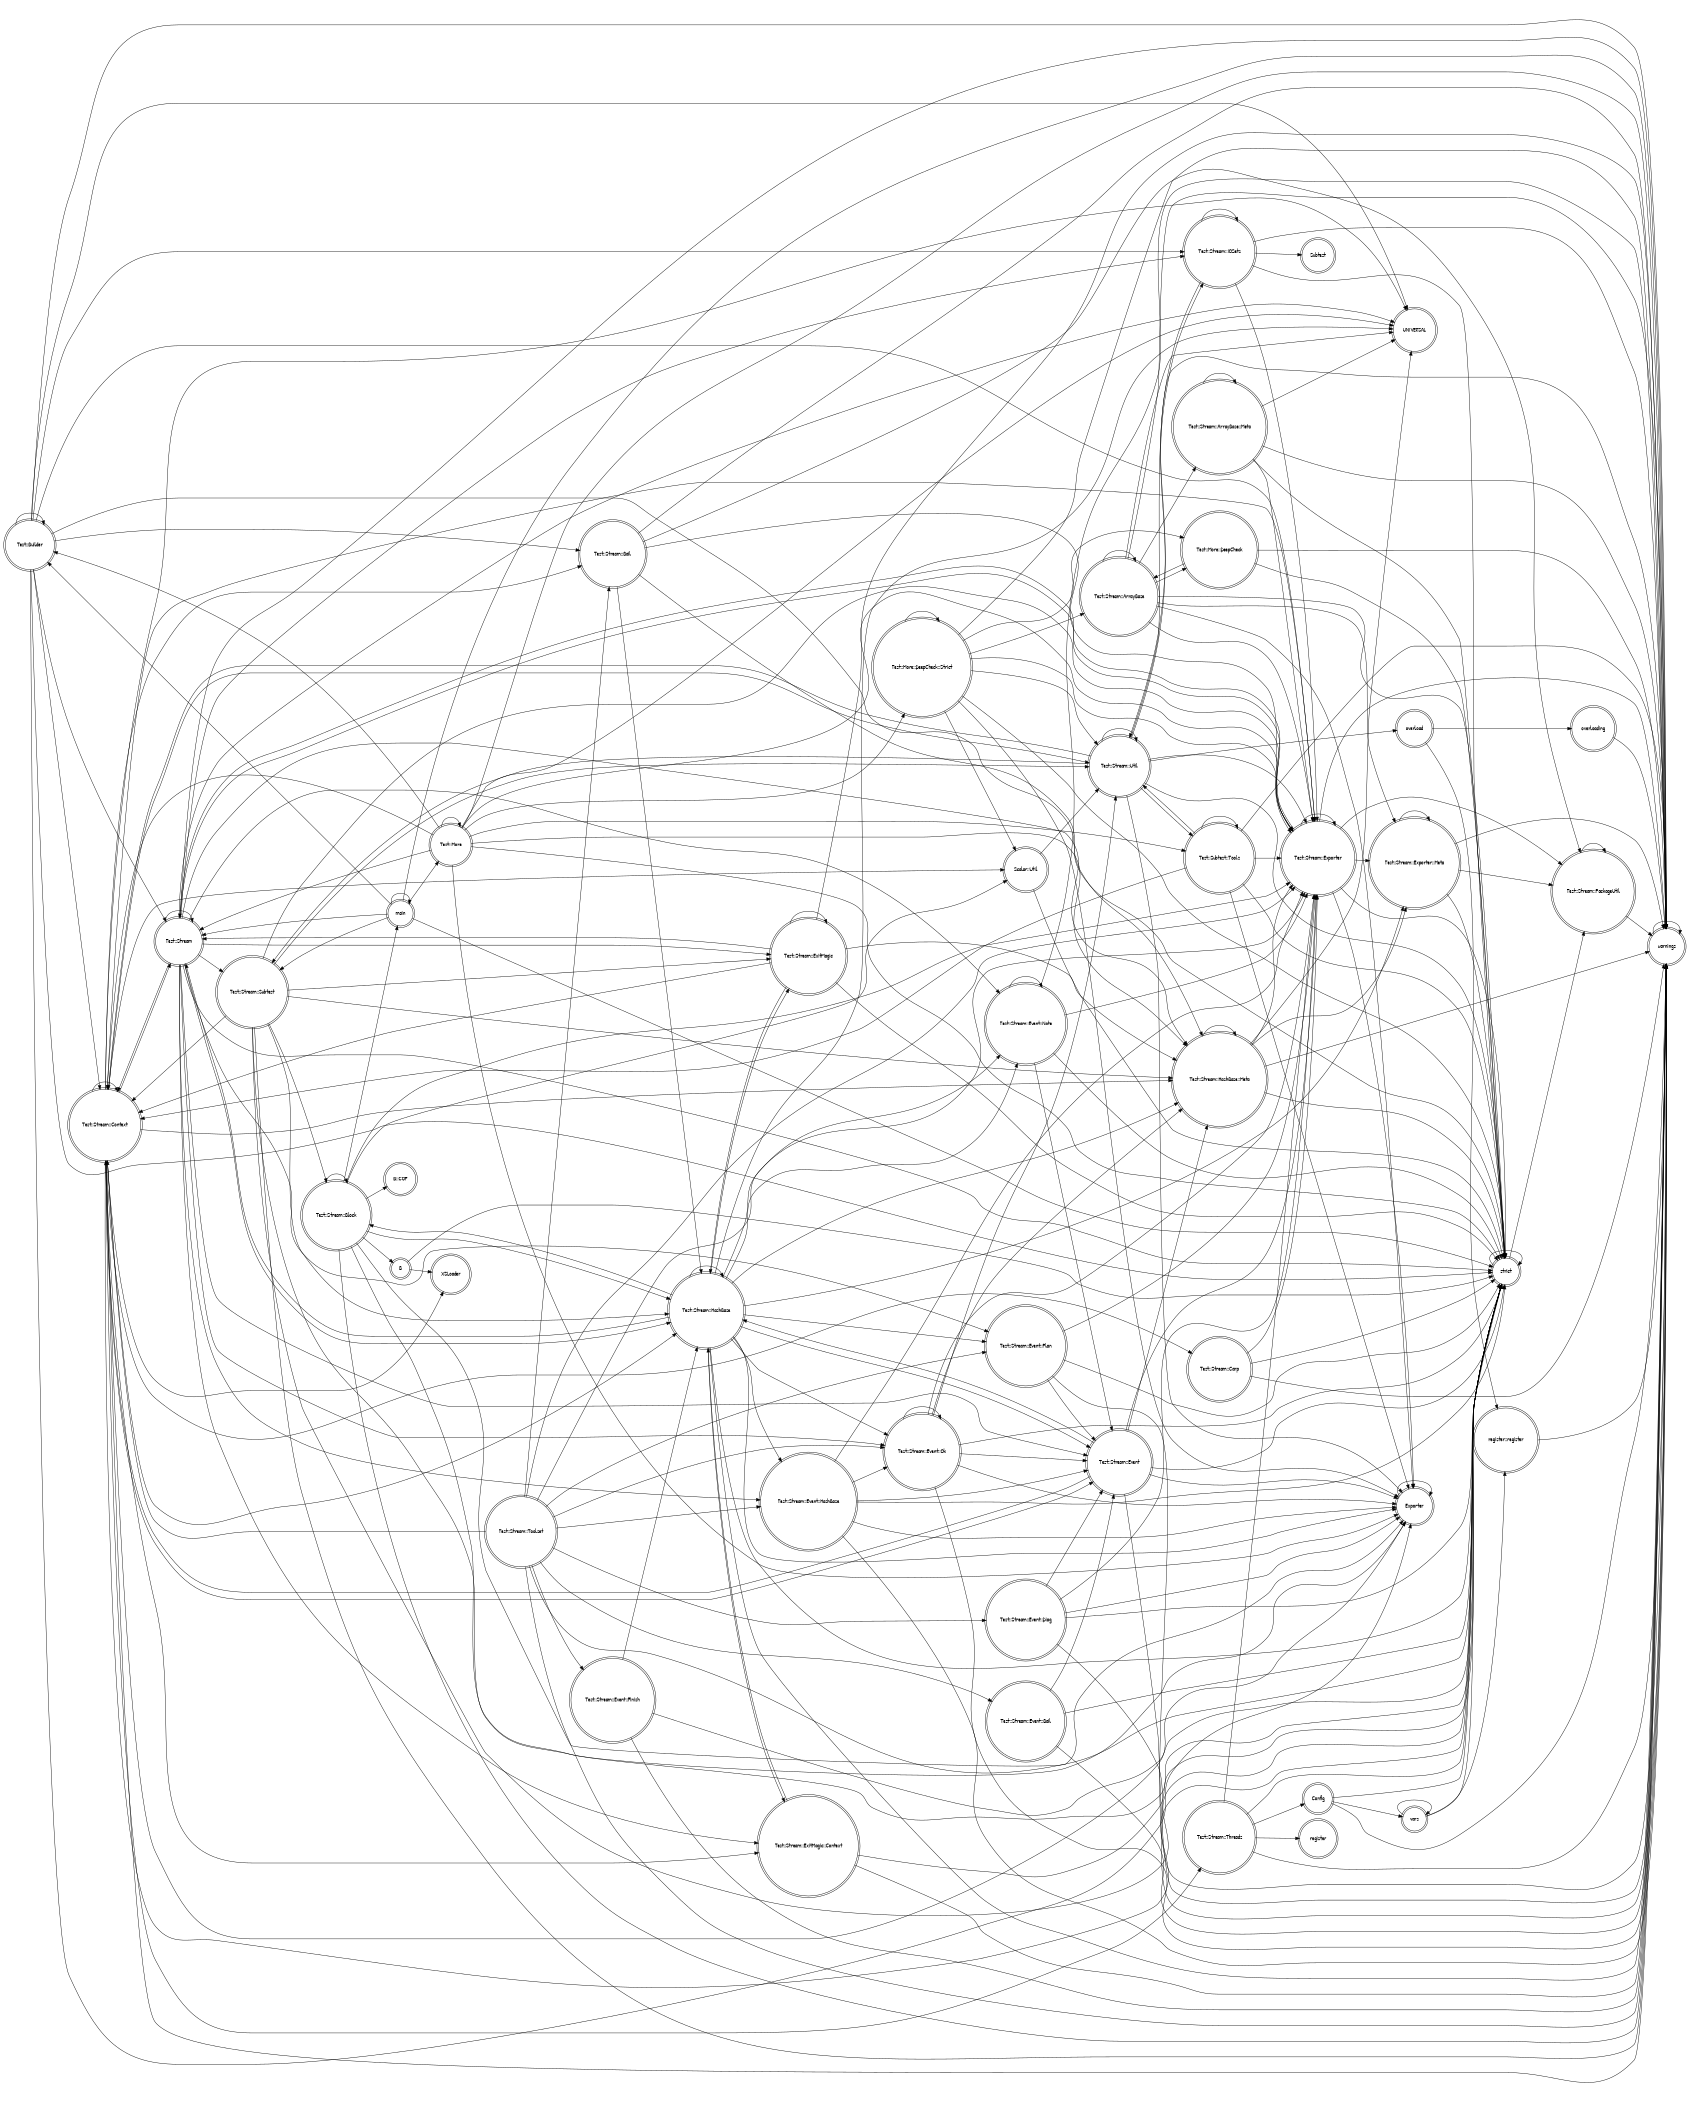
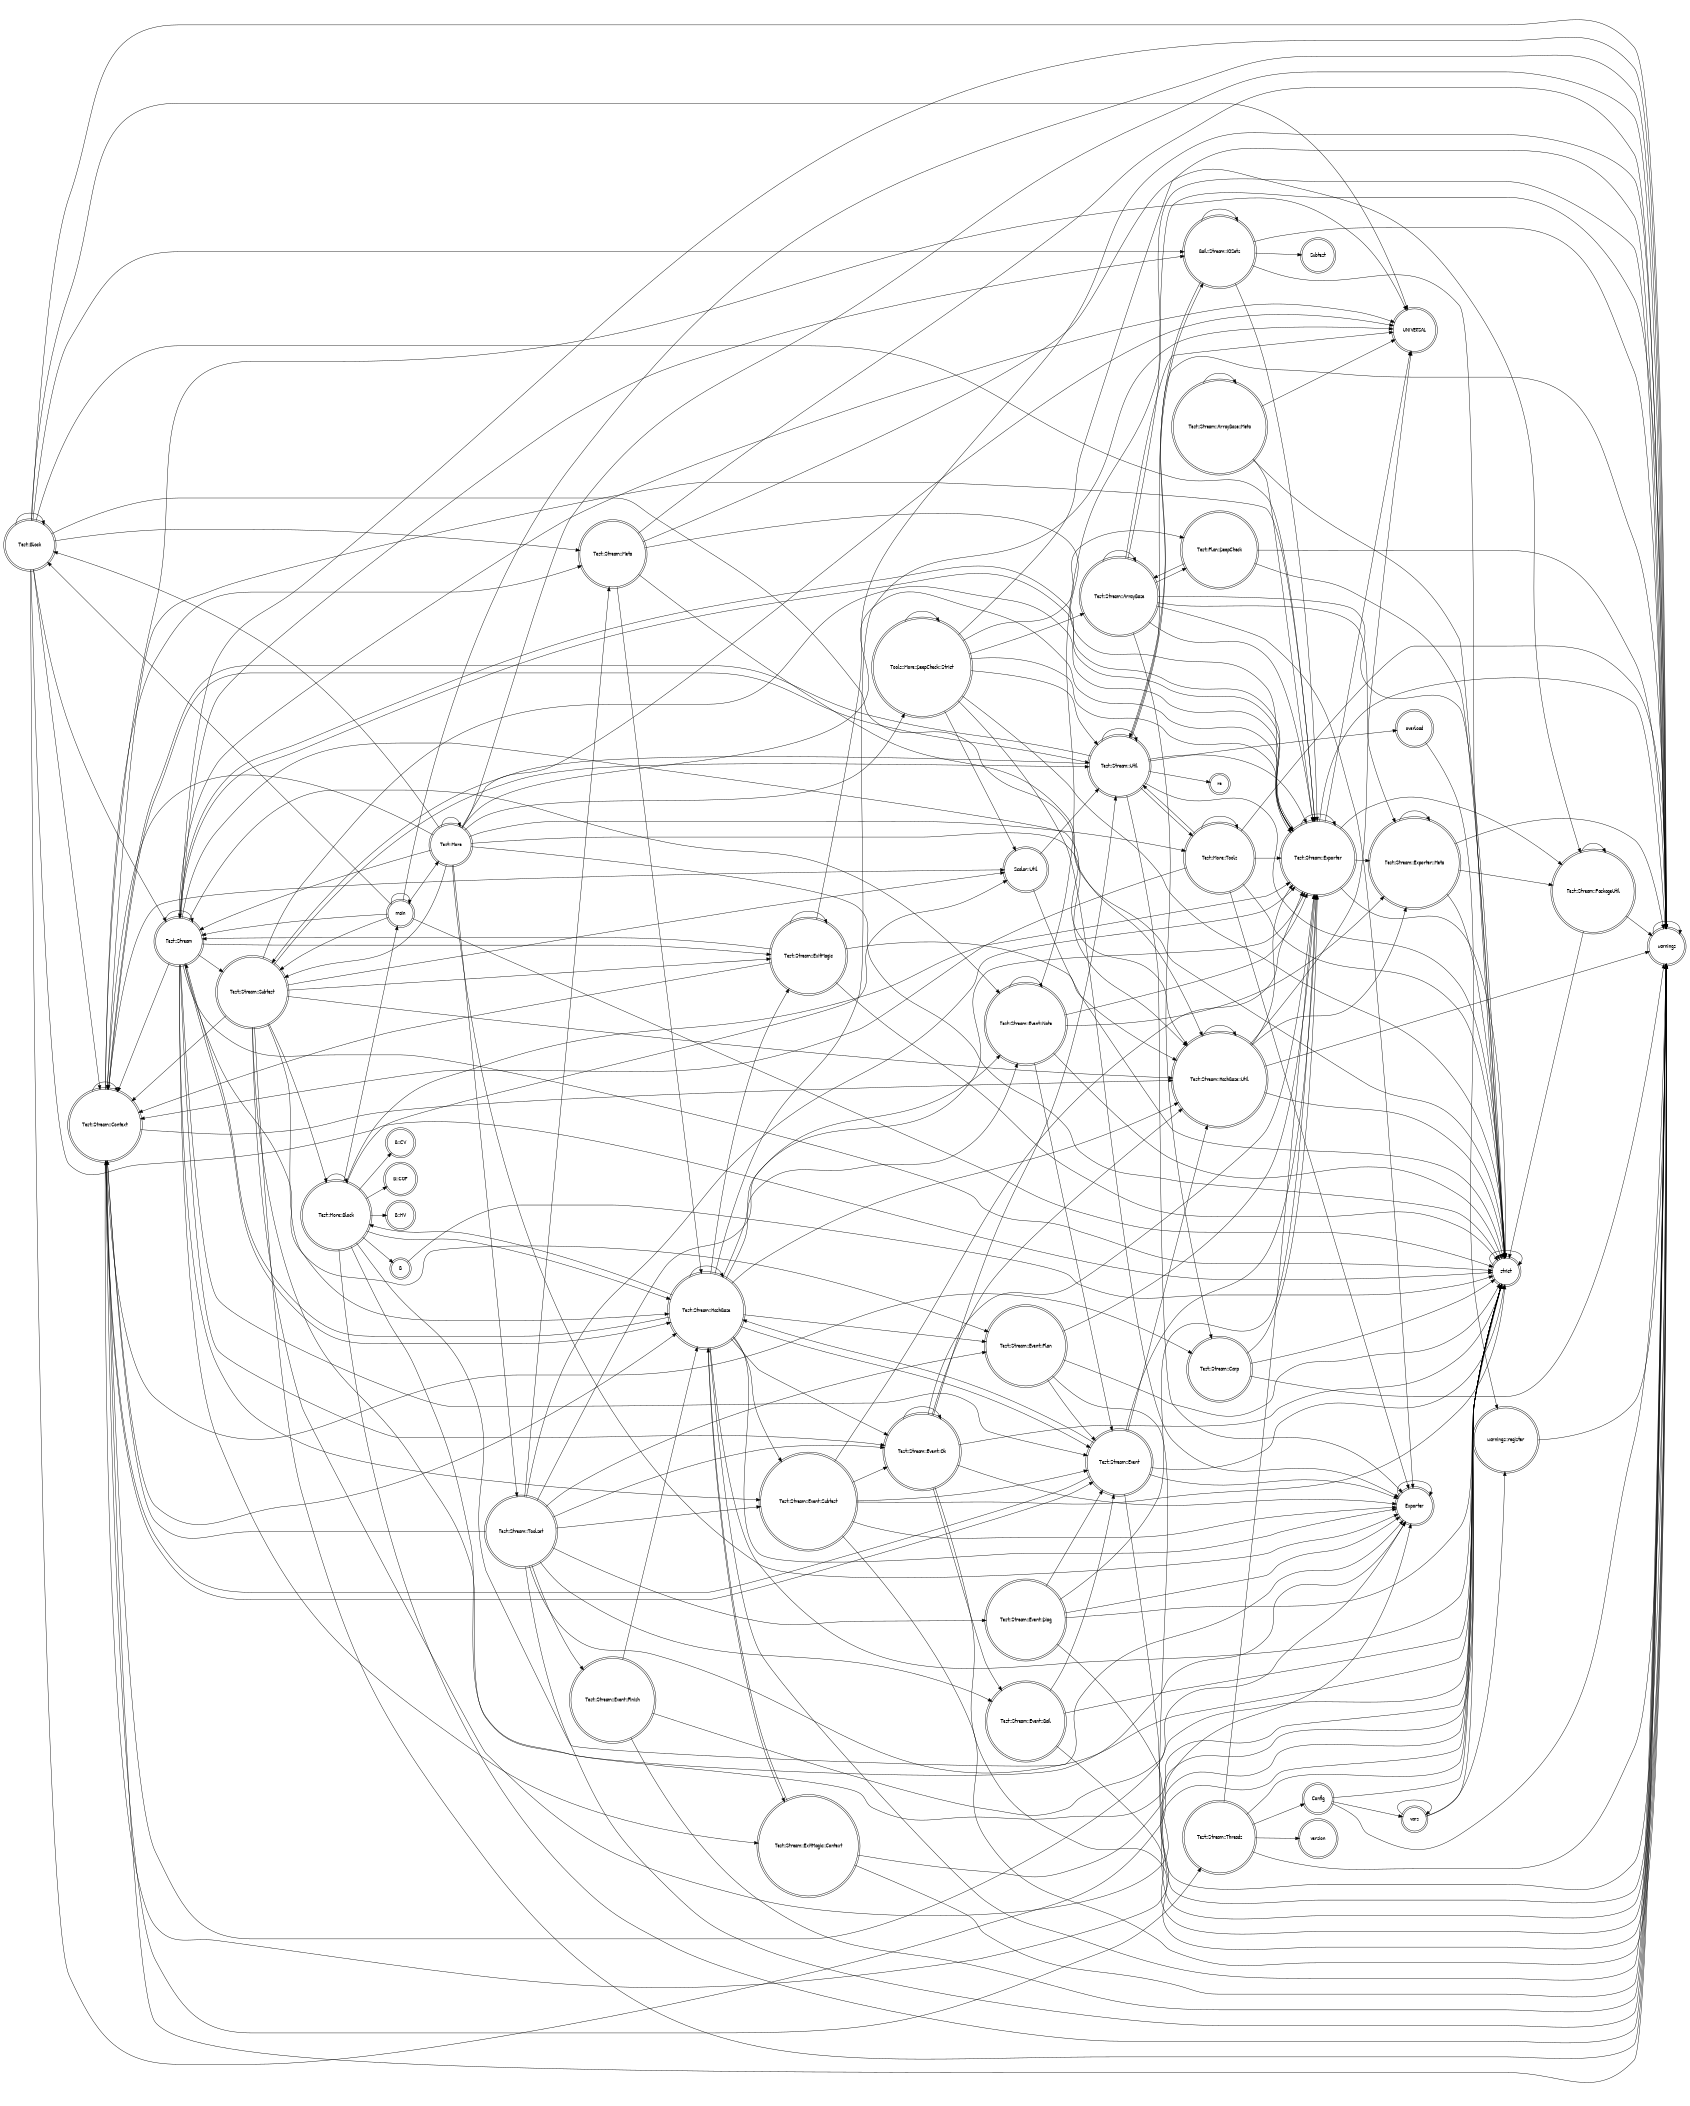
node "Test::Stream::IOSets": label "Test::Stream::IOSets" -> "Bail::Stream::IOSets"
edge "Test::Stream::ArrayBase" -> "Test::Stream::ArrayBase::Meta": now "Test::Stream::ArrayBase" -> "Test::Stream::Carp"
node "Test::Builder": label "Test::Builder" -> "Test::Block"
node "Test::More::DeepCheck": label "Test::More::DeepCheck" -> "Test::Plan::DeepCheck"
edge "Test::Stream::ArrayBase::Meta" -> "warnings": removed
node "Test::Stream::Bail": label "Test::Stream::Bail" -> "Test::Stream::Meta"
node "Test::More::DeepCheck::Strict": label "Test::More::DeepCheck::Strict" -> "Tools::More::DeepCheck::Strict"
node "overloading": removed
node "re": added
node "Test::Subtest::Tools": label "Test::Subtest::Tools" -> "Test::More::Tools"
edge "Test::Stream::Subtest" -> "Scalar::Util": added
edge "Test::More" -> "Test::Stream::Subtest": added
edge "Test::Stream::Context" -> "Test::Stream": removed
node "Test::Stream::HashBase::Meta": label "Test::Stream::HashBase::Meta" -> "Test::Stream::HashBase::Util"
edge "strict" -> "Test::Stream::PackageUtil": reversed
edge "Test::Stream::ExitMagic" -> "Test::Stream::HashBase": removed
edge "Test::Stream::Exporter" -> "Exporter": now "Test::Stream::Exporter" -> "UNIVERSAL"
node "B::CV": added
edge "Test::More" -> "Test::Stream::Toolset": added
edge "Test::Stream::HashBase" -> "Test::Stream::Exporter::Meta": now "Test::Stream::Event::Note" -> "Test::Stream::Exporter::Meta"
node "Test::Stream::Block": label "Test::Stream::Block" -> "Test::More::Block"
node "B::HV": added
node "XSLoader": removed
node "register::register": label "register::register" -> "warnings::register"
edge "Test::Stream::Event::Ok" -> "Test::Stream::Event": now "Test::Stream::Event::Ok" -> "Test::Stream::Event::Bail"
node "Test::Stream::Event::HashBase": label "Test::Stream::Event::HashBase" -> "Test::Stream::Event::Subtest"
edge "Test::Stream::Context" -> "Test::Stream::ExitMagic::Context": removed
node "register": label "register" -> "version"
